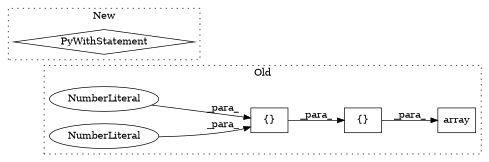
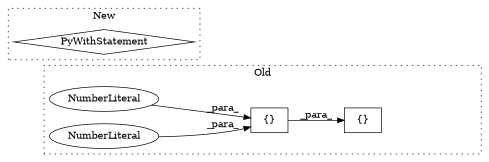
node "array": removed
